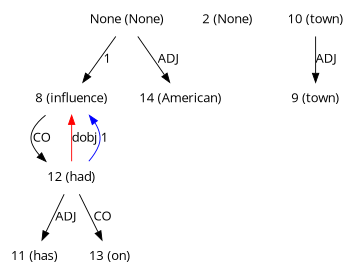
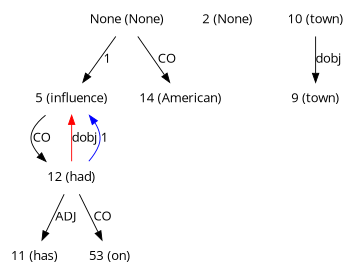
edge "None (None)" -> "14 (American)": label "ADJ" -> "CO"
edge "10 (town)" -> "9 (town)": label "ADJ" -> "dobj"
node "8 (influence)": label "8 (influence)" -> "5 (influence)"
node "13 (on)": label "13 (on)" -> "53 (on)"
